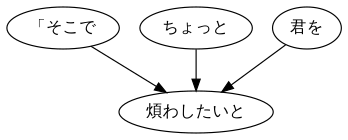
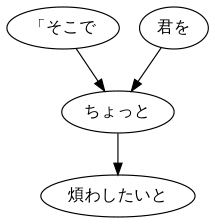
edge "君を" -> "煩わしたいと": now "君を" -> "ちょっと"
edge "「そこで" -> "煩わしたいと": now "「そこで" -> "ちょっと"
